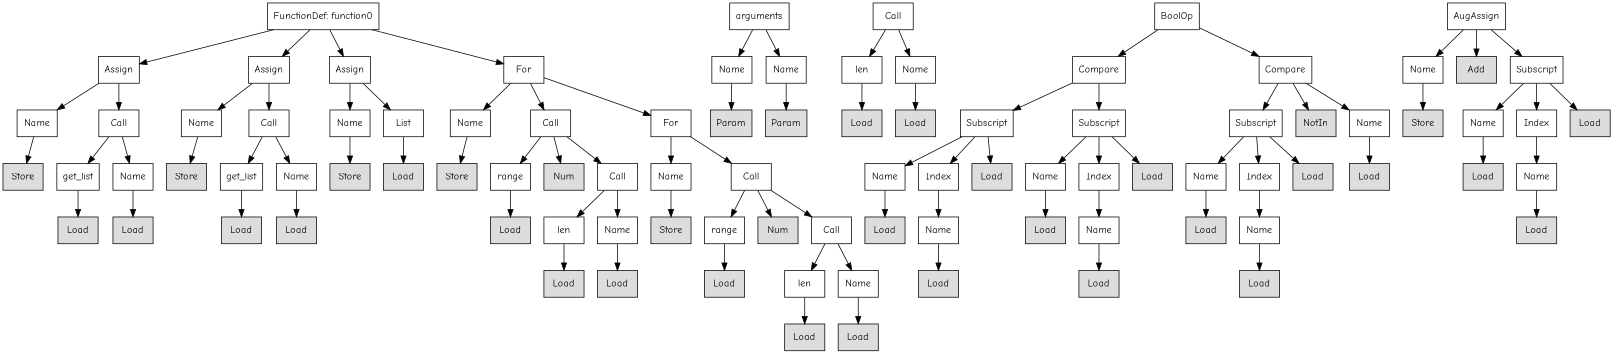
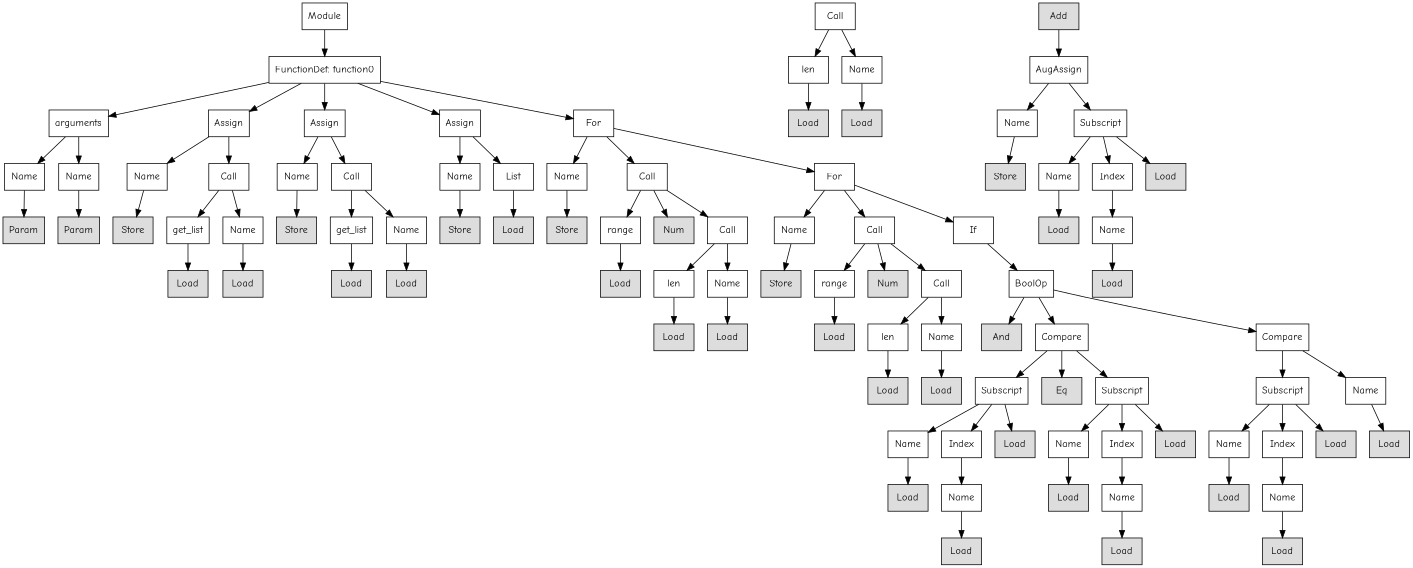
node "Module": added
edge "AugAssign" -> "Add": reversed
edge "FunctionDef: function0" -> "arguments": added
node "NotIn": removed
node "If": added
node "And": added
node "Eq": added
